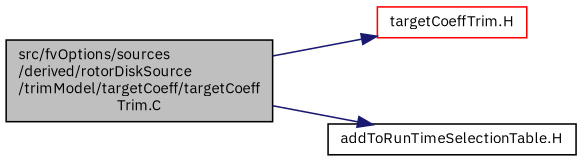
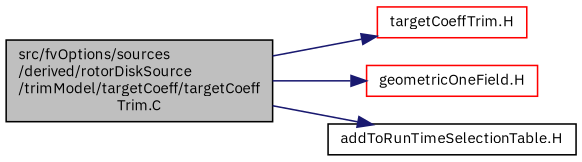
node "geometricOneField.H": added
